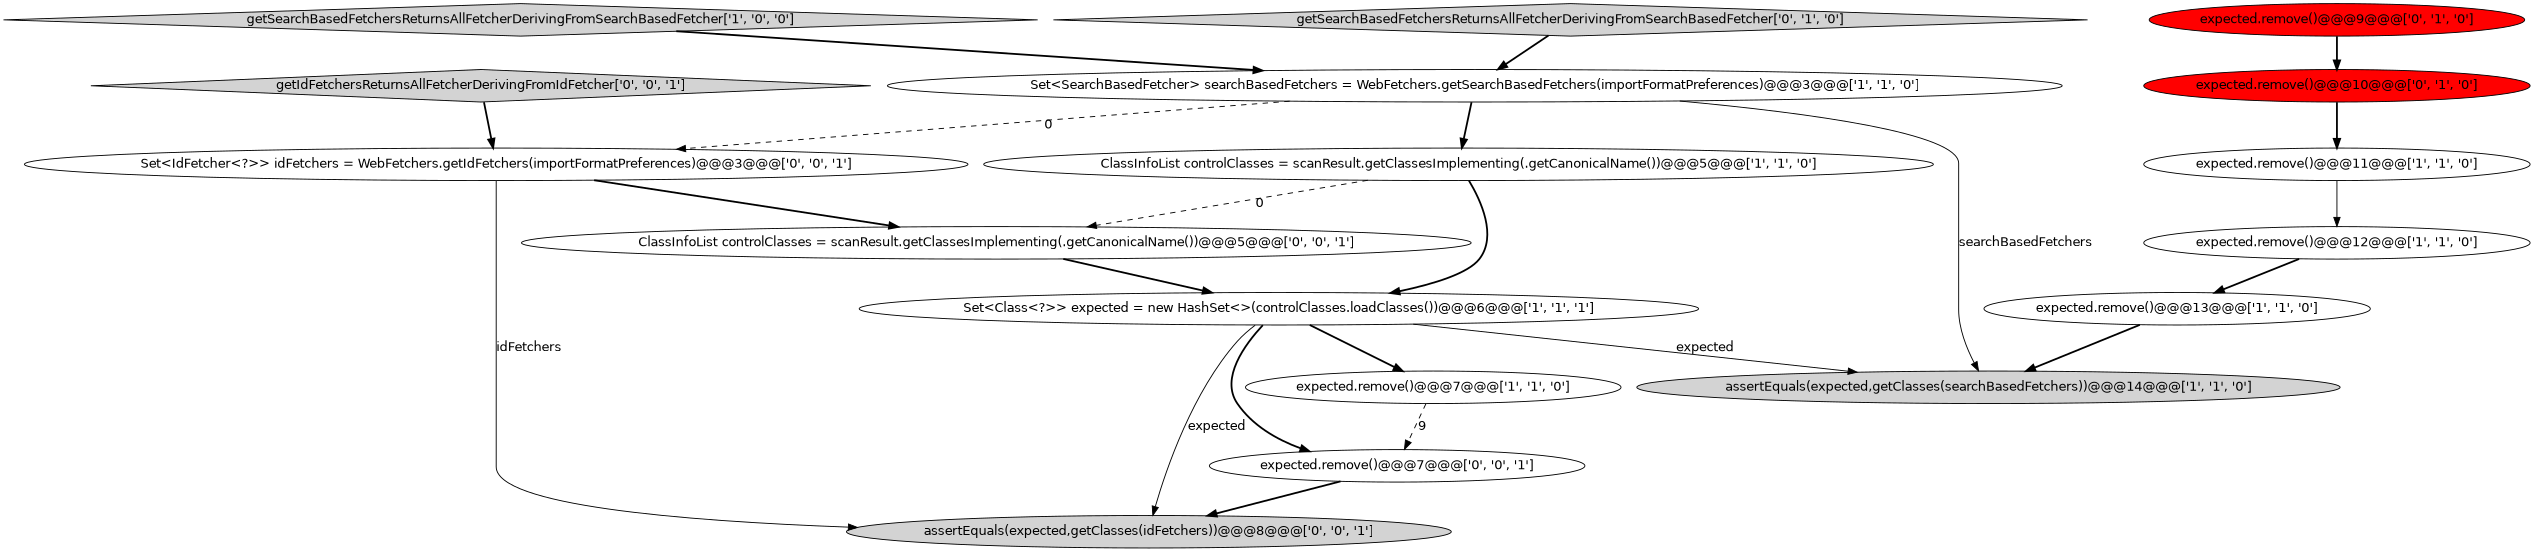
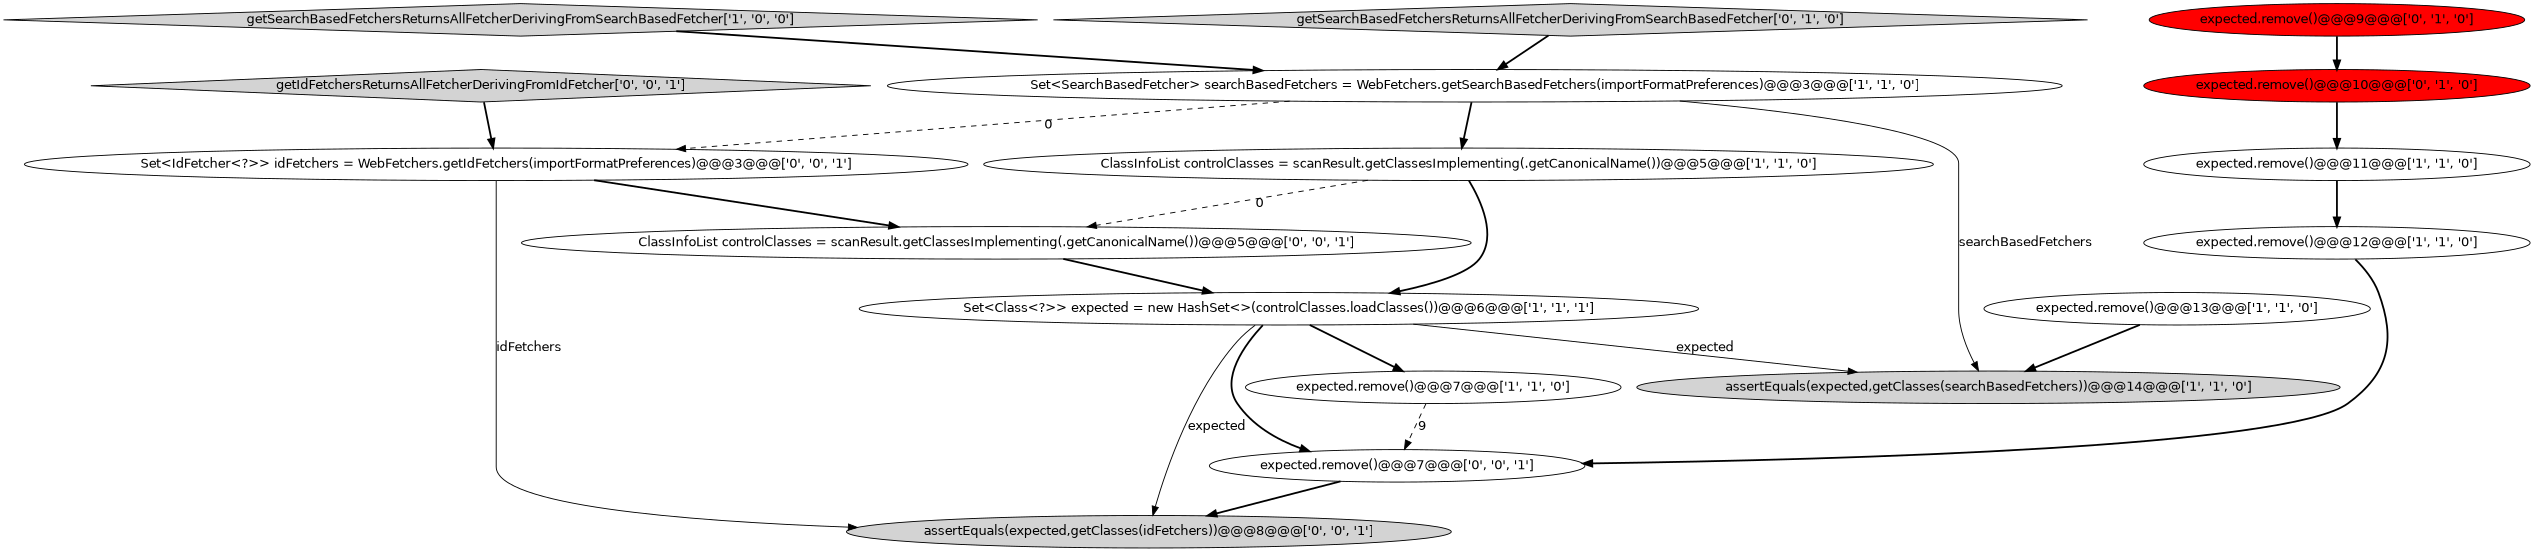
edge "expected.remove()@@@11@@@['1', '1', '0']" -> "expected.remove()@@@12@@@['1', '1', '0']": style solid -> bold
edge "expected.remove()@@@12@@@['1', '1', '0']" -> "expected.remove()@@@13@@@['1', '1', '0']": now "expected.remove()@@@12@@@['1', '1', '0']" -> "expected.remove()@@@7@@@['0', '0', '1']"
